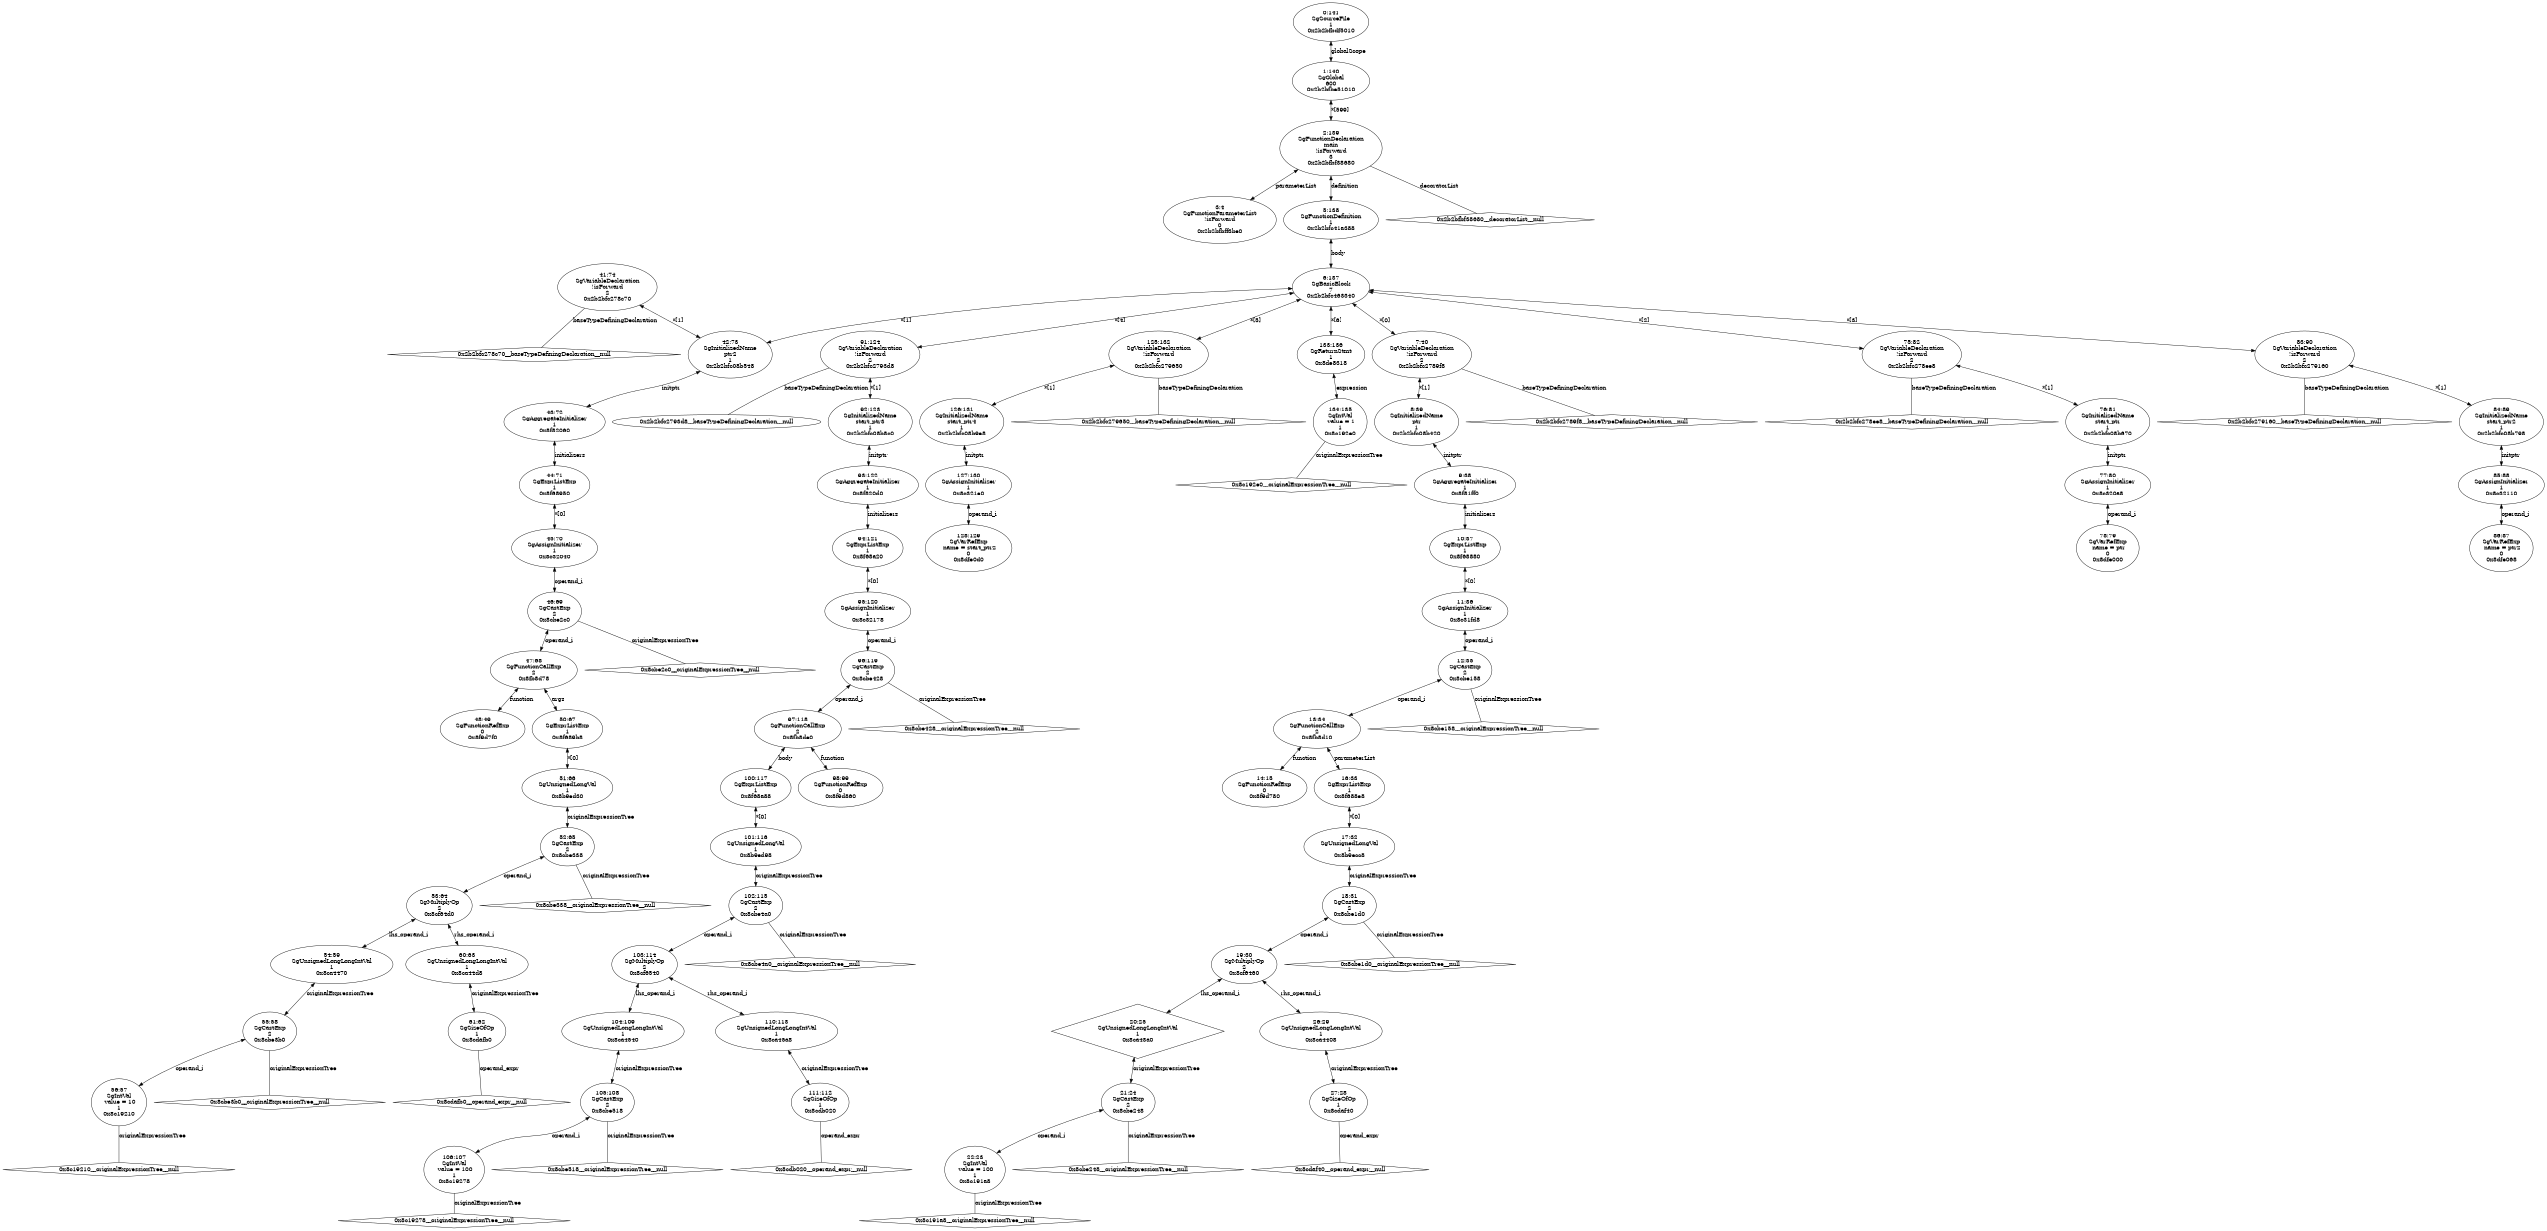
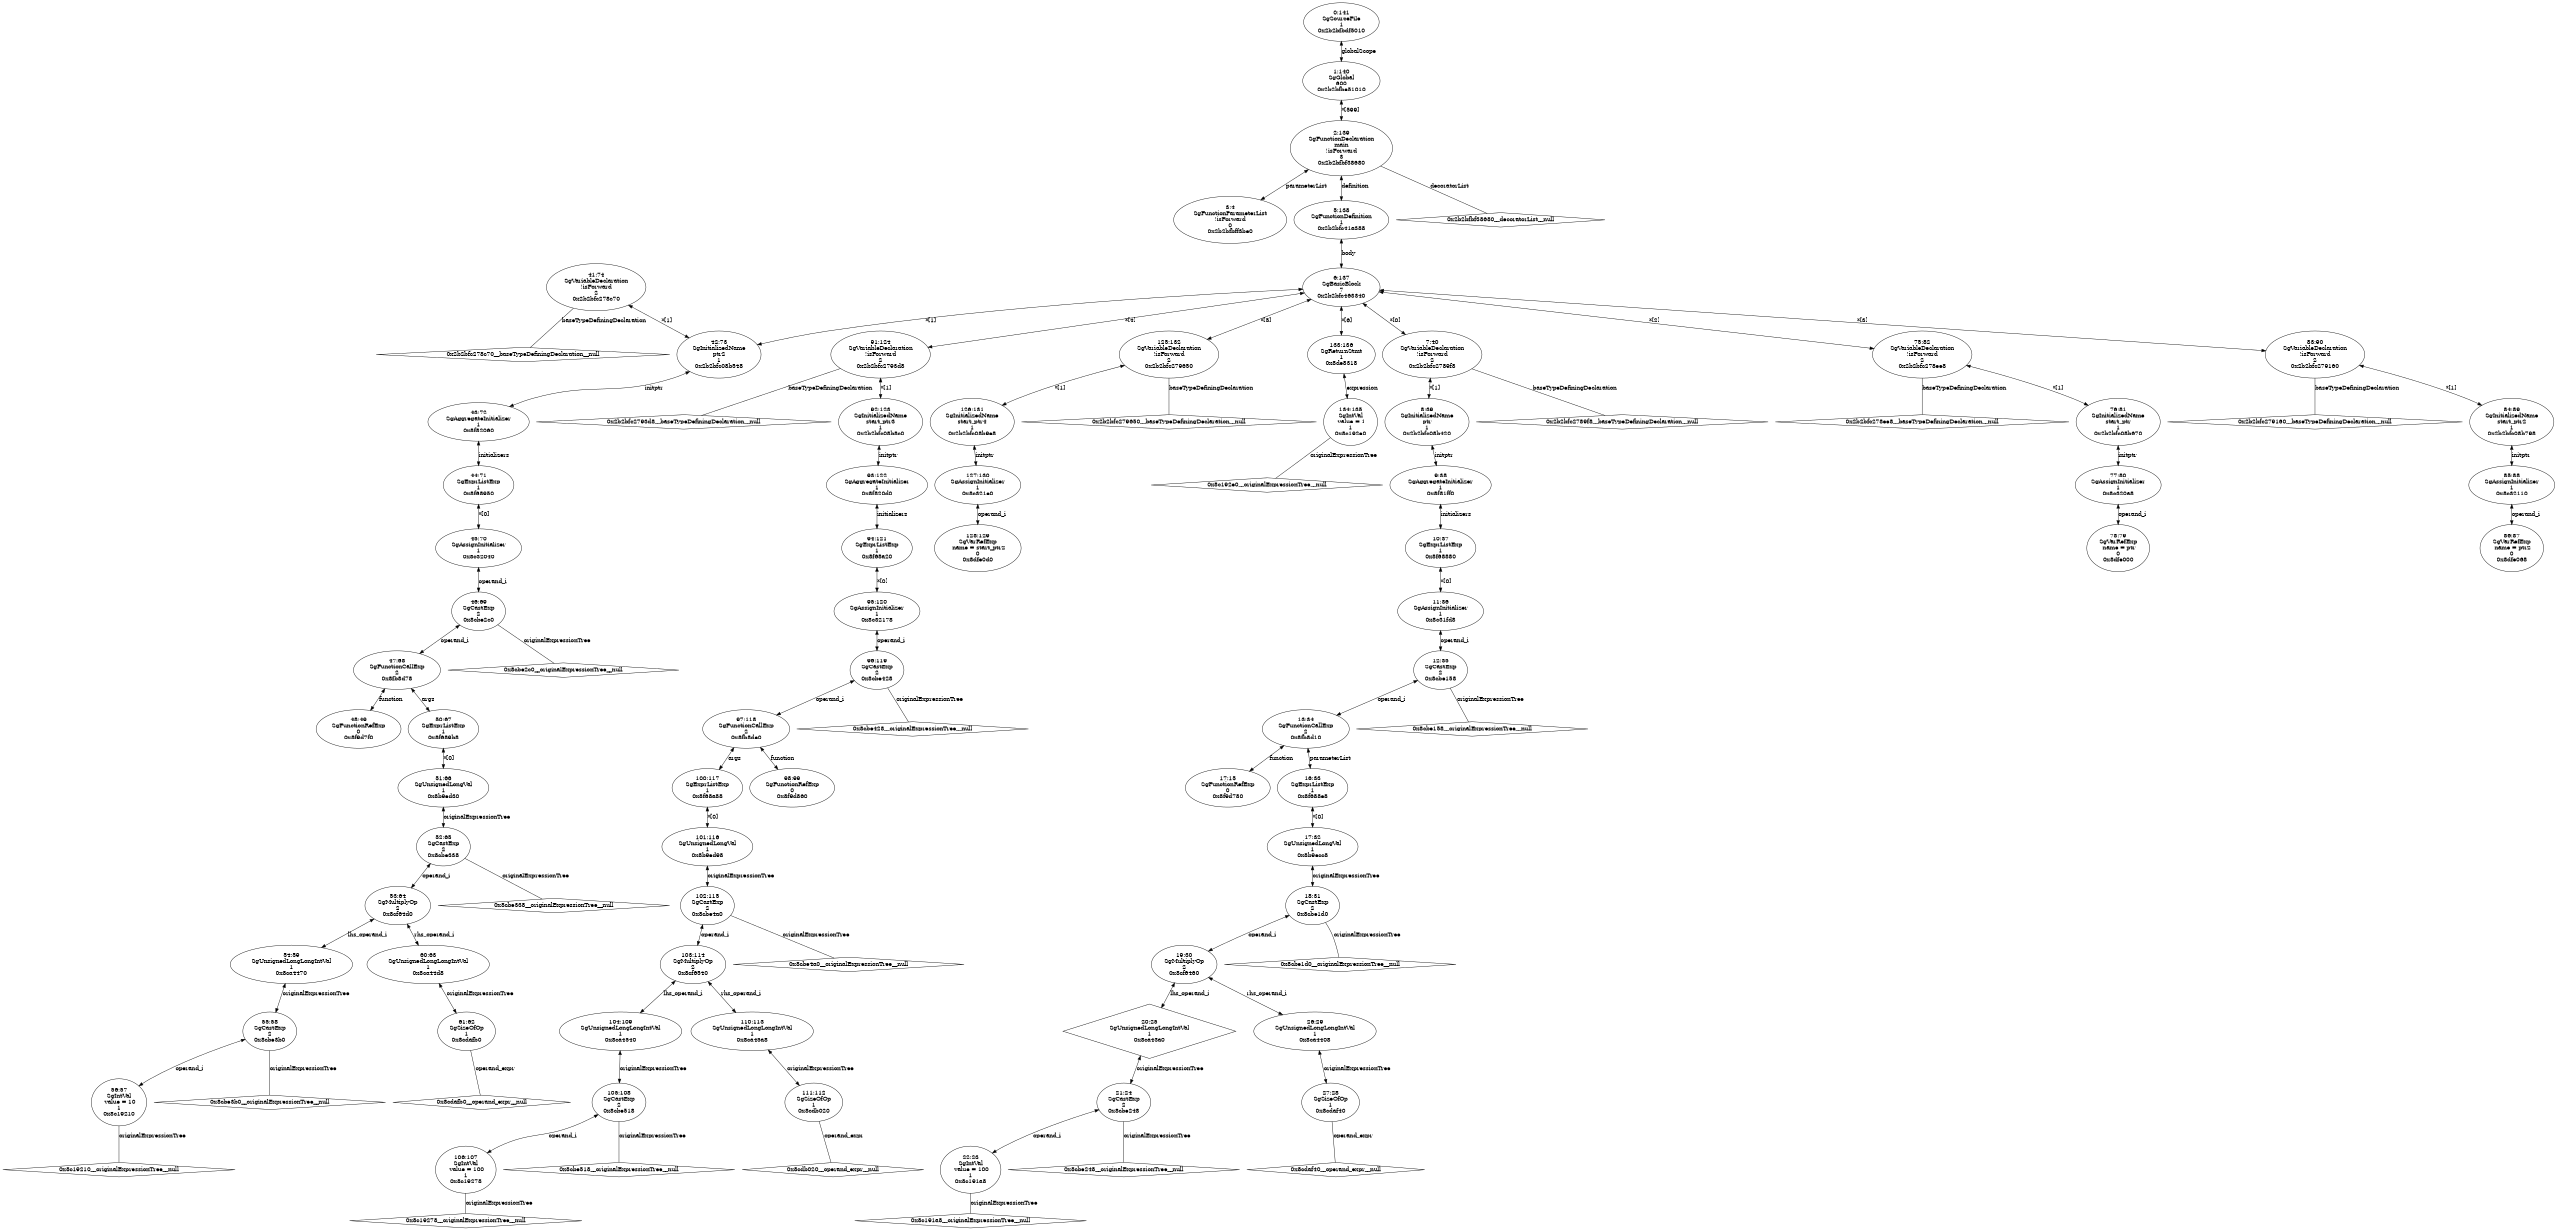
node "0x2b2bfc2793d8__baseTypeDefiningDeclaration__null": shape ellipse -> diamond
edge "97:118 SgFunctionCallExp 2 0x8fb8de0" -- "100:117 SgExprListExp 1 0x8f68a88": label "body" -> "args"
node "14:15 SgFunctionRefExp 0 0x8f9d780": label "14:15 SgFunctionRefExp 0 0x8f9d780" -> "17:15 SgFunctionRefExp 0 0x8f9d780"
